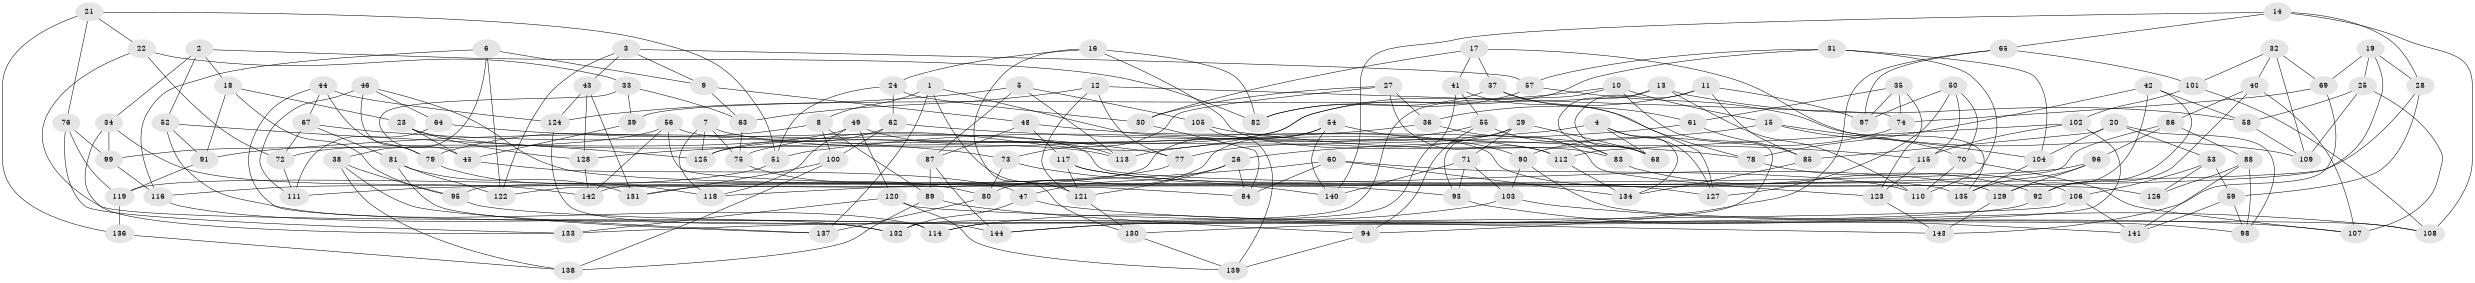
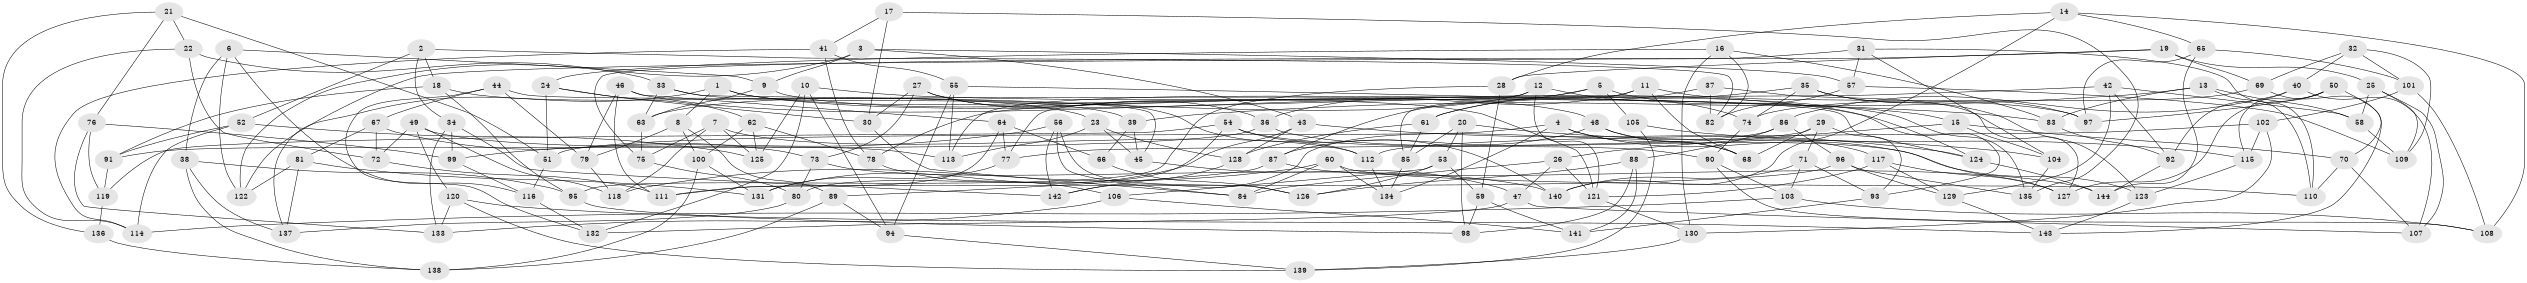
edge "17" -- "37": removed
node "66": added
